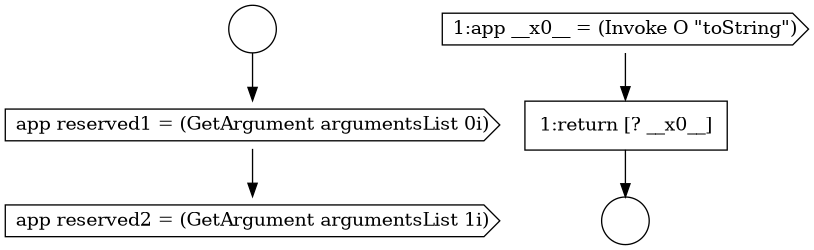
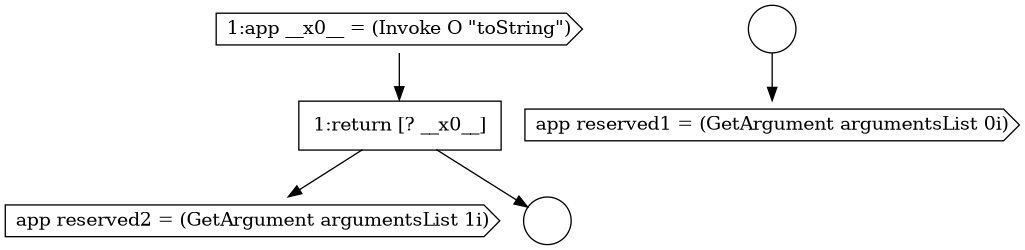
edge "app reserved1 = (GetArgument argumentsList 0i)" -> "app reserved2 = (GetArgument argumentsList 1i)": now "1:return [? __x0__]" -> "app reserved2 = (GetArgument argumentsList 1i)"
